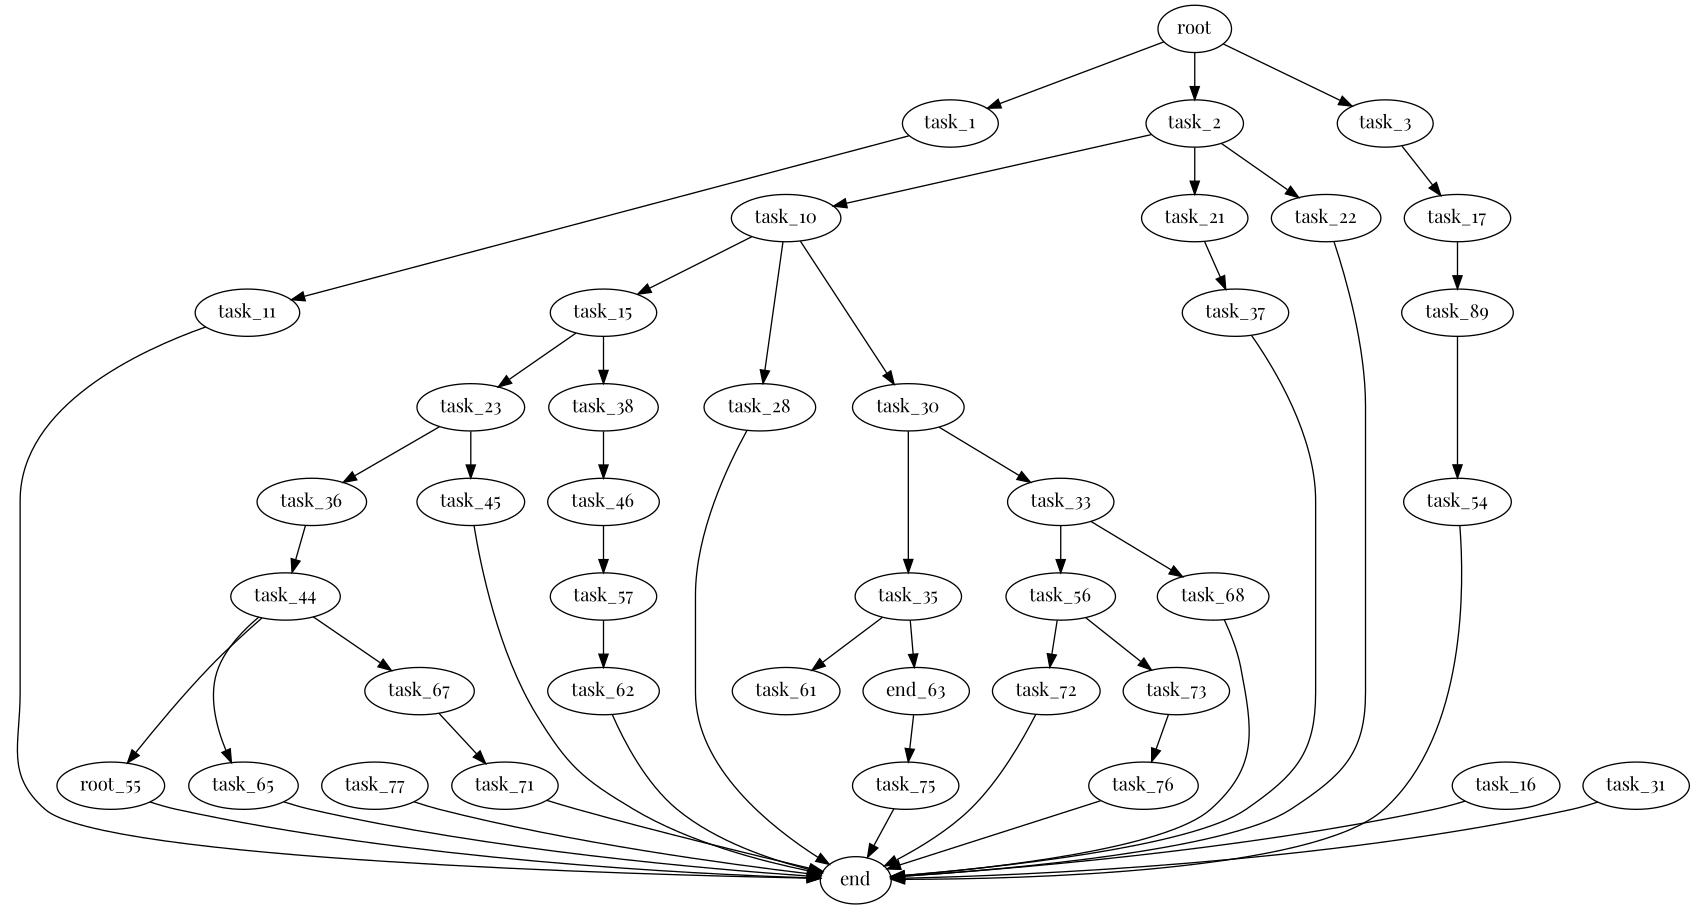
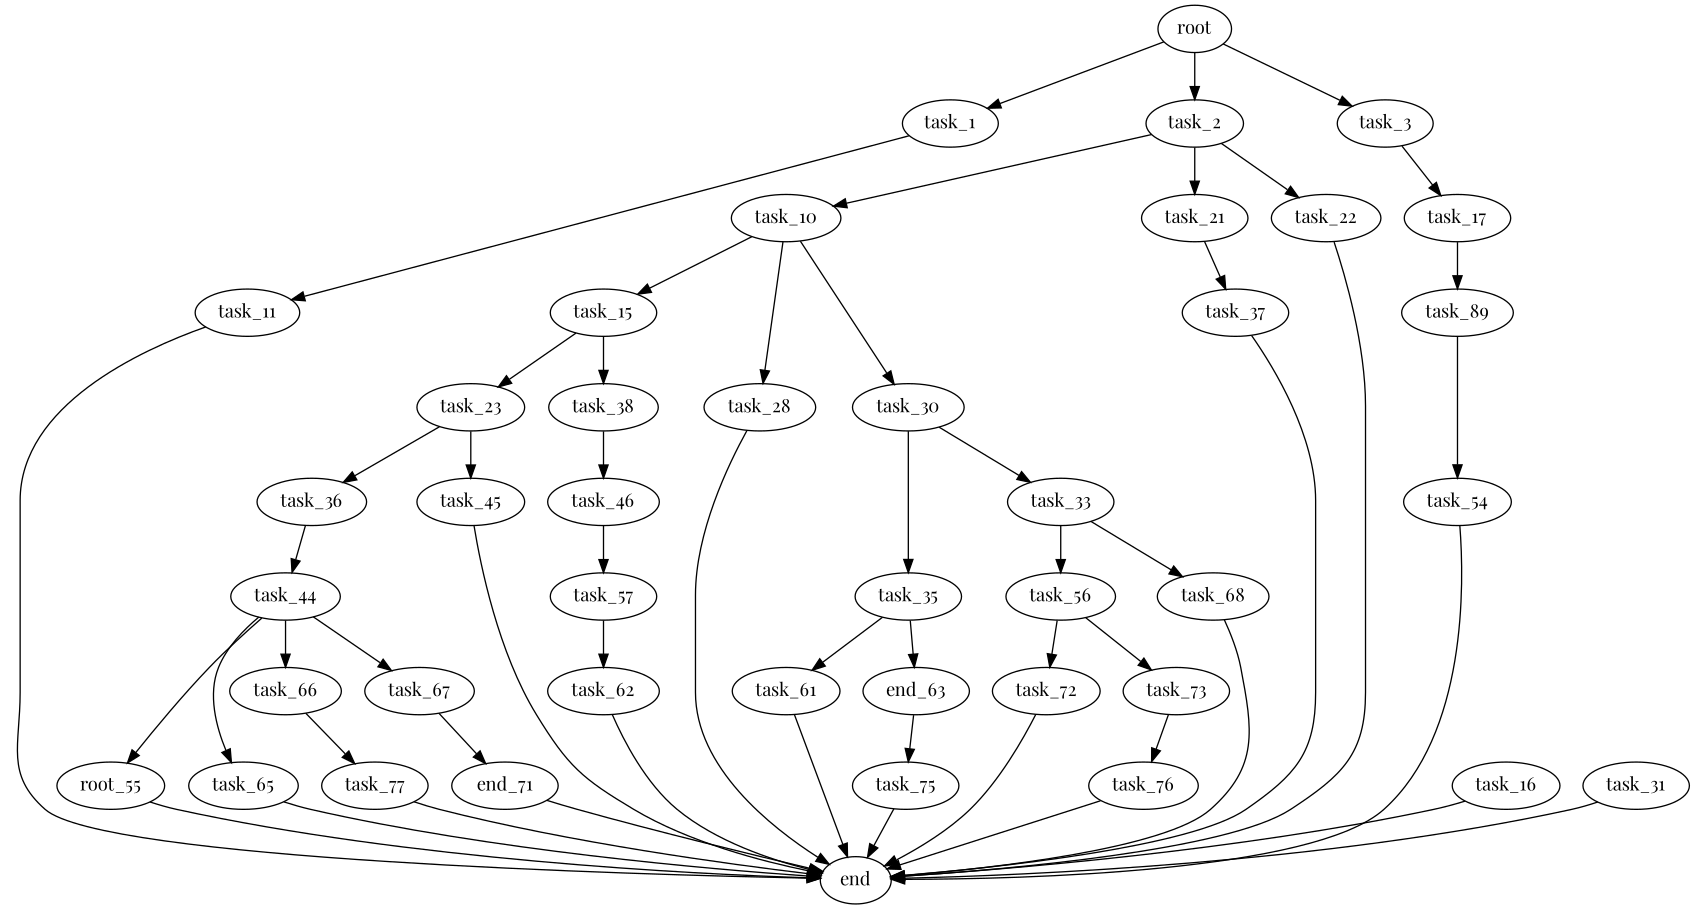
node "task_66": added
edge "task_61" -> "end": added
node "task_71": label "task_71" -> "end_71"
